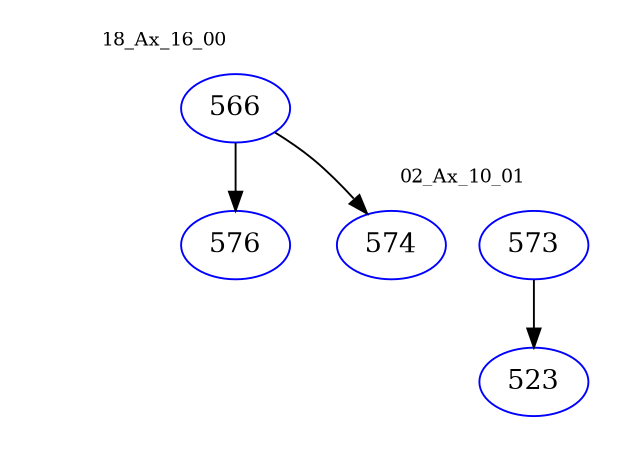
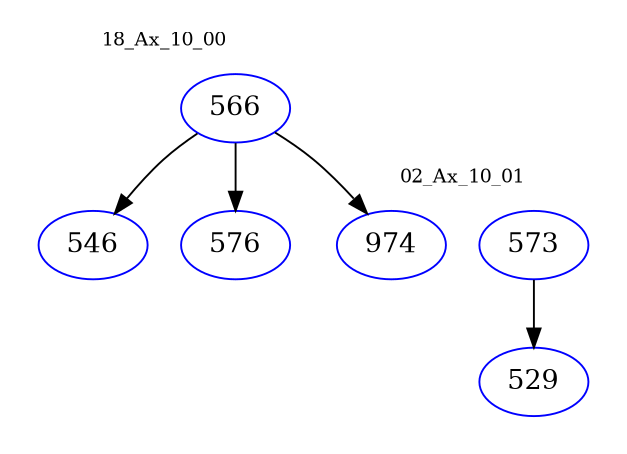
cluster "18_Ax_16_00": label "18_Ax_16_00" -> "18_Ax_10_00"
node "546": added
node "574": label "574" -> "974"
node "523": label "523" -> "529"
